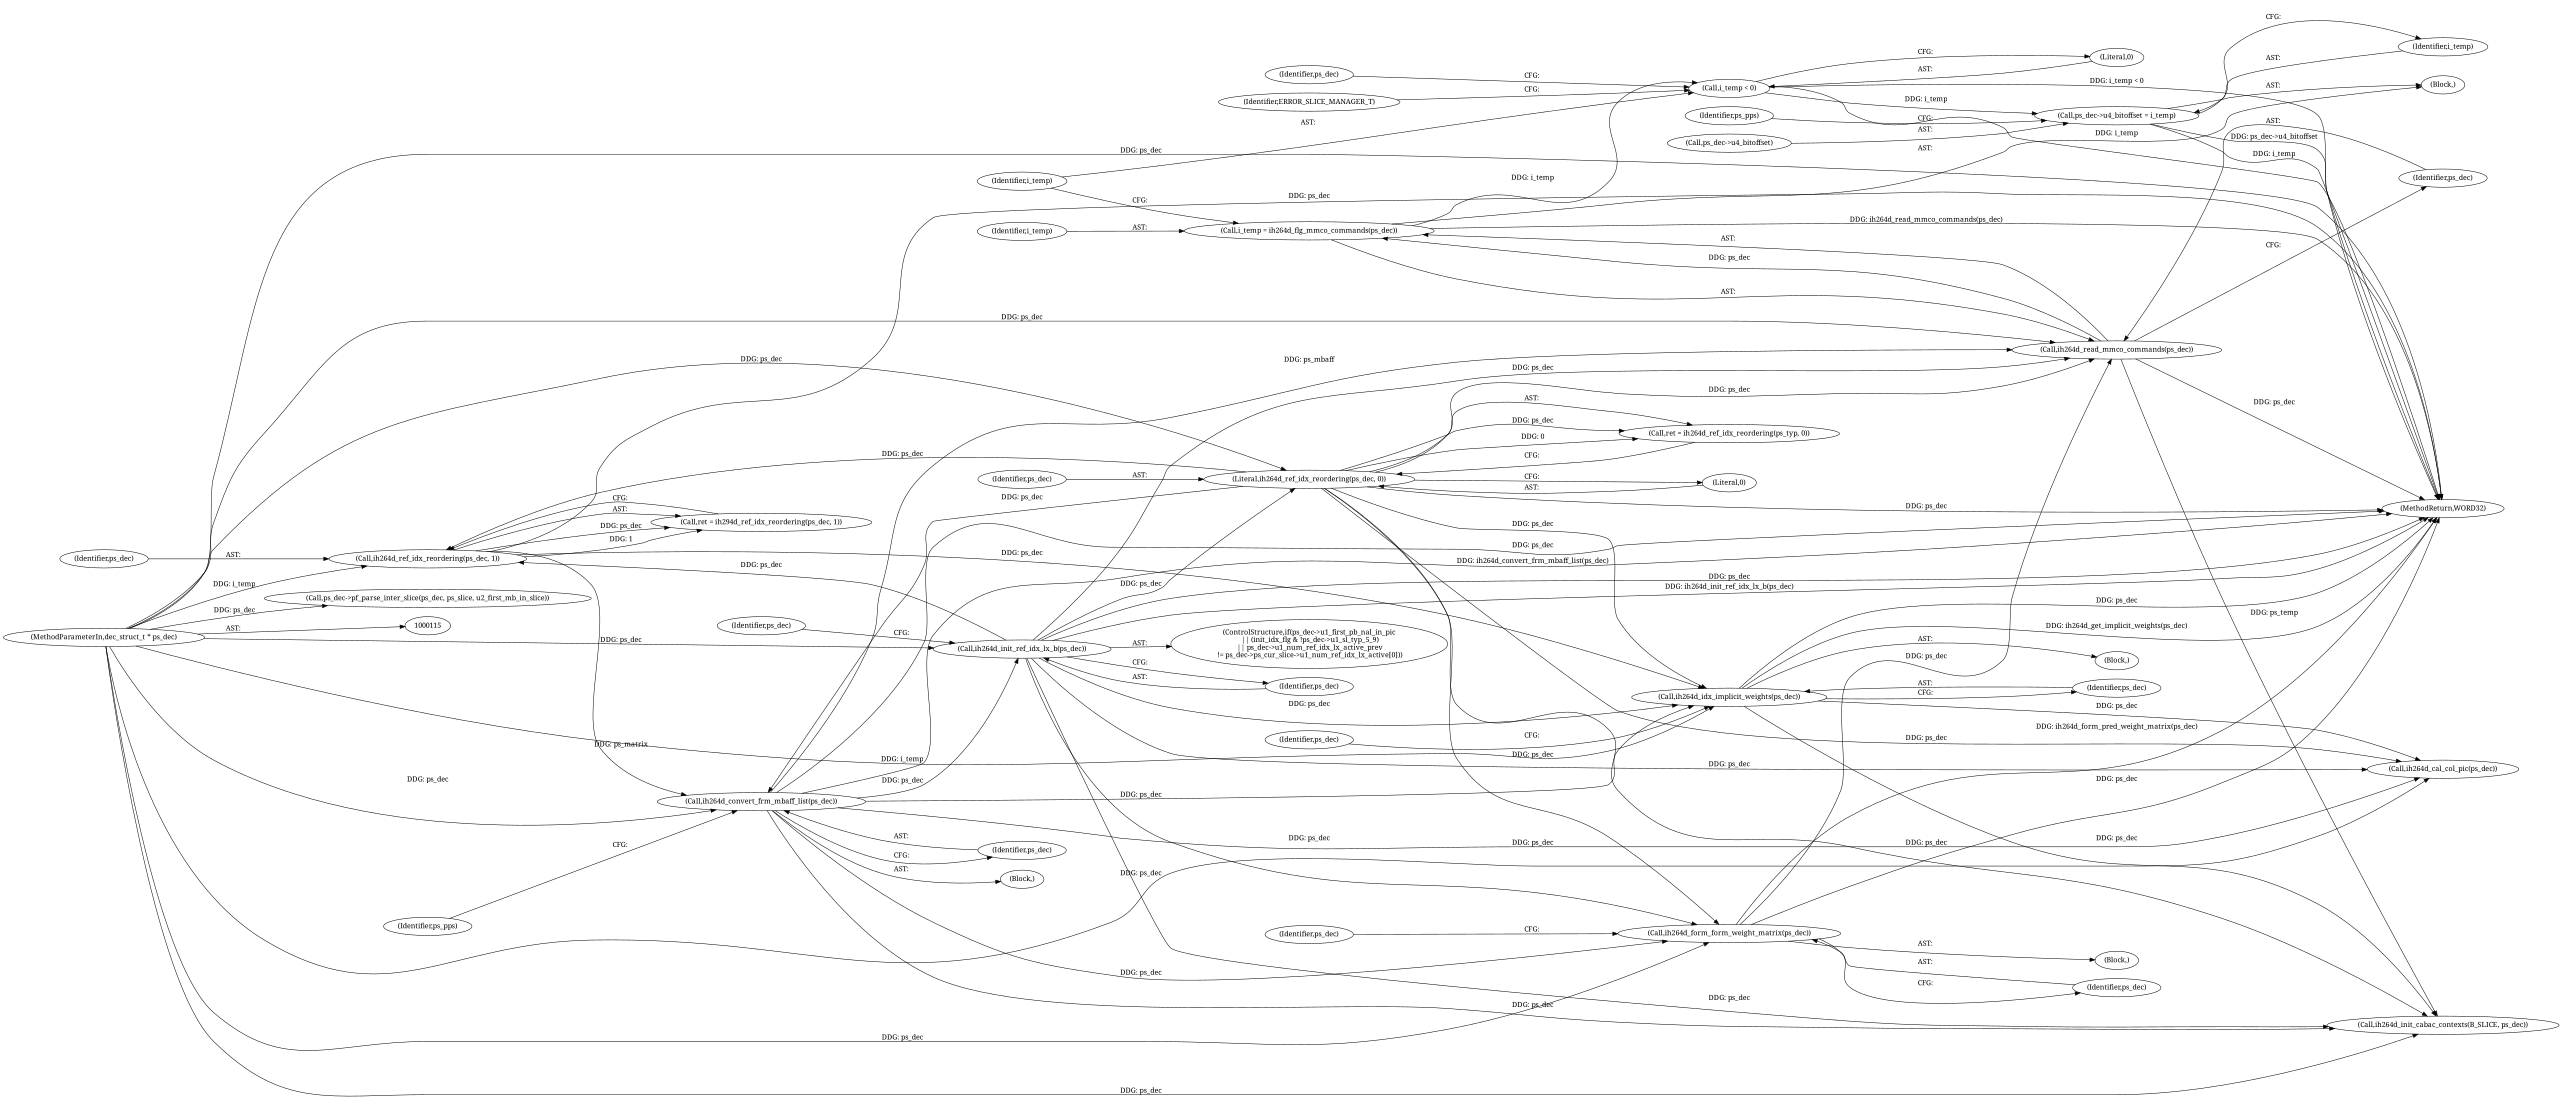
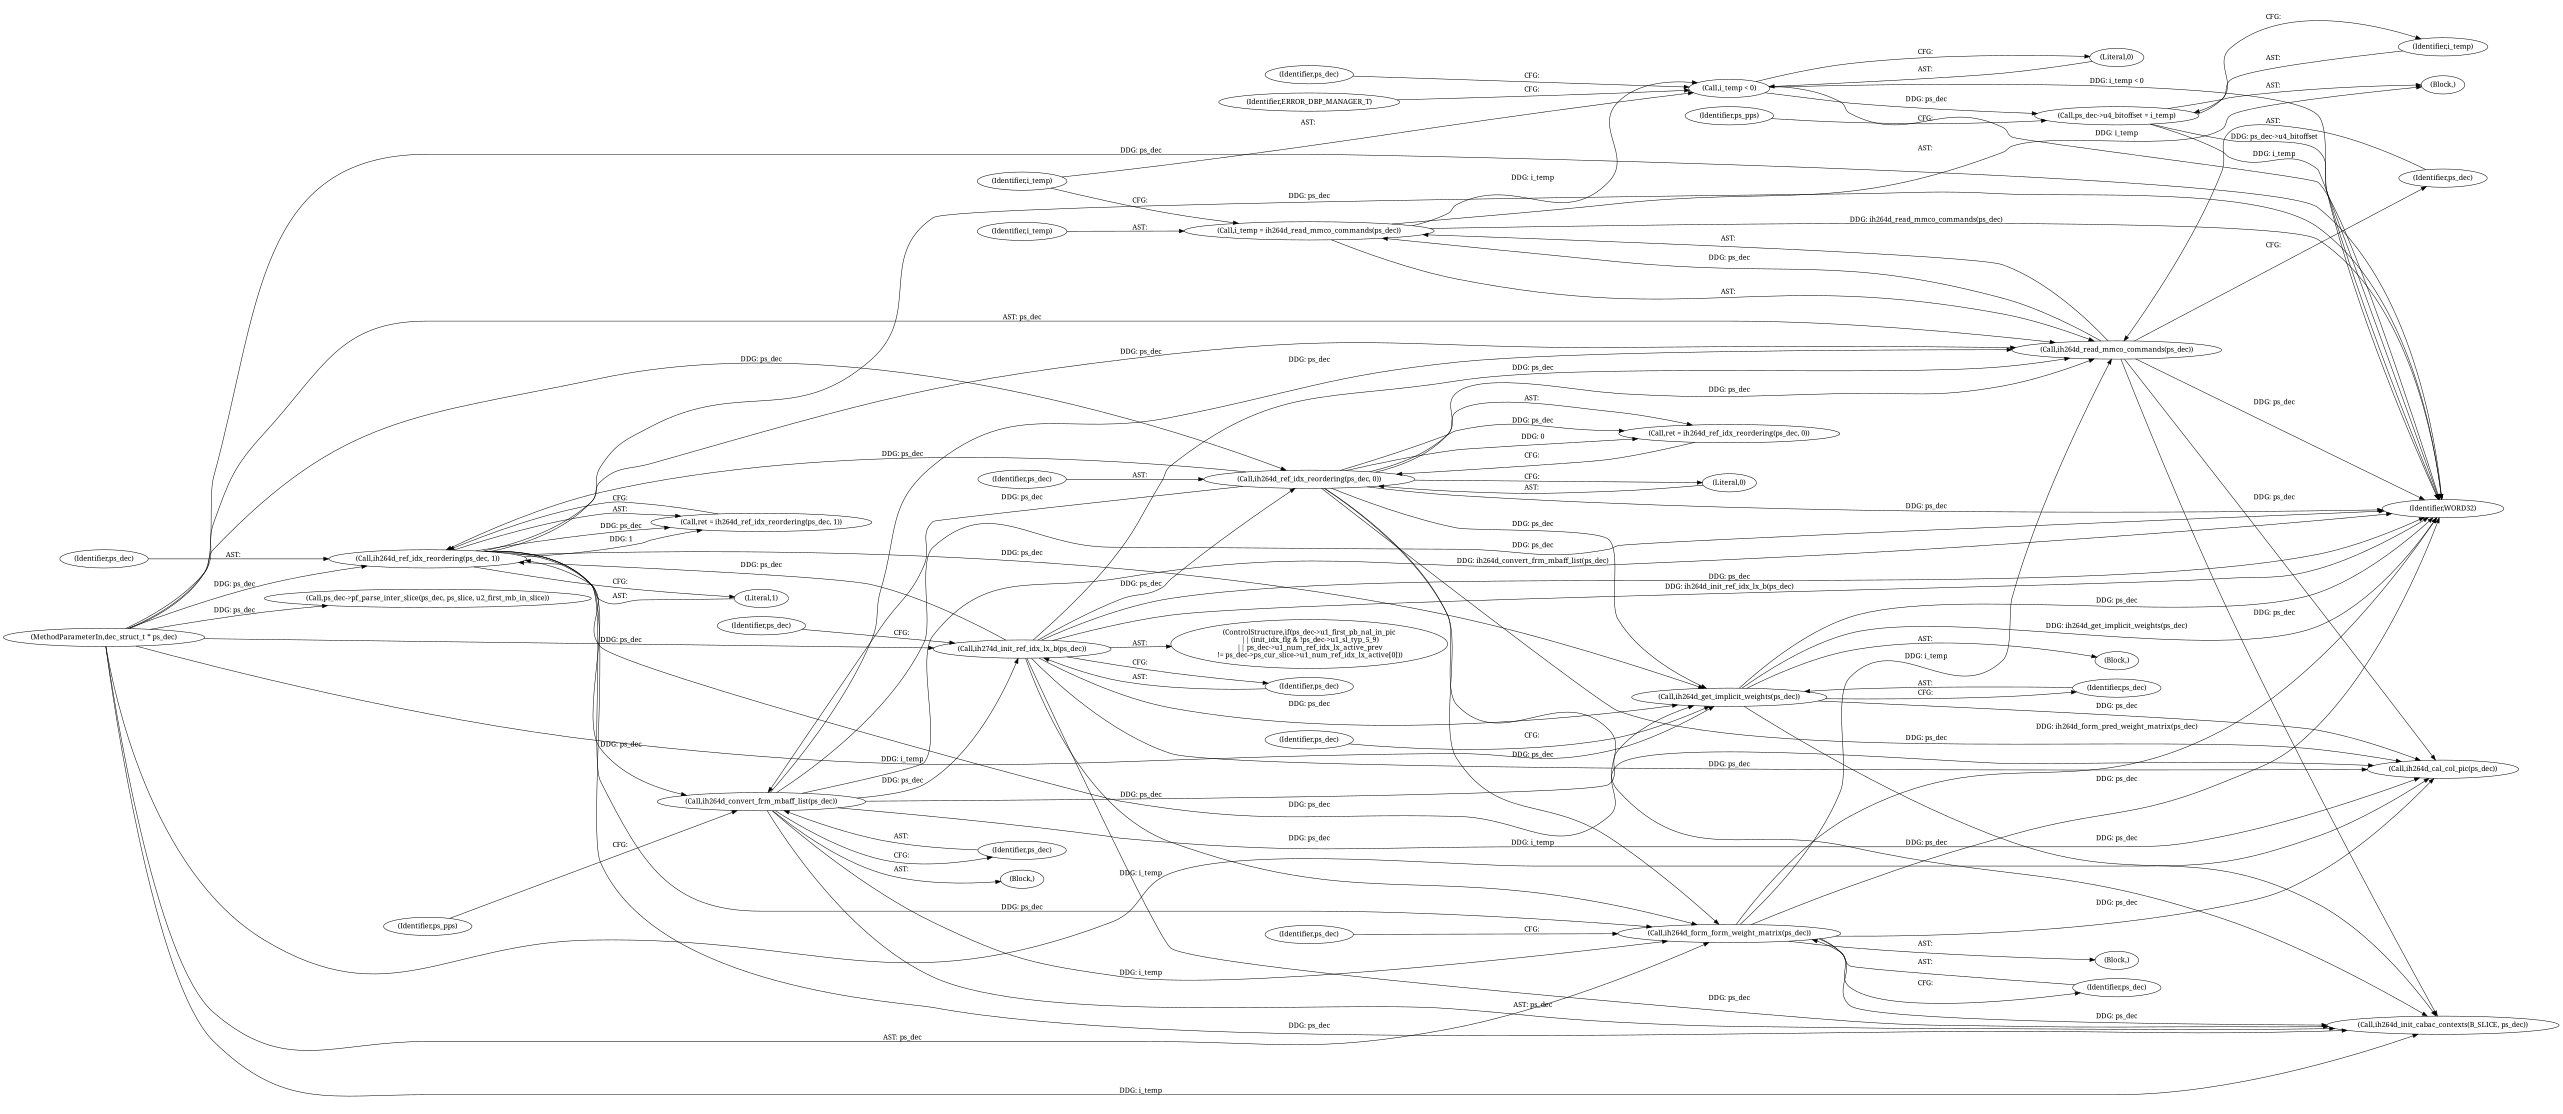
edge "(Call,i_temp < 0)" -> "(Call,ps_dec->u4_bitoffset = i_temp)": label "DDG: i_temp" -> "DDG: ps_dec"
node "(Identifier,ERROR_SLICE_MANAGER_T)": label "(Identifier,ERROR_SLICE_MANAGER_T)" -> "(Identifier,ERROR_DBP_MANAGER_T)"
node "(Call,ps_dec->u4_bitoffset)": removed
node "(Call,i_temp = ih264d_flg_mmco_commands(ps_dec))": label "(Call,i_temp = ih264d_flg_mmco_commands(ps_dec))" -> "(Call,i_temp = ih264d_read_mmco_commands(ps_dec))"
edge "(MethodParameterIn,dec_struct_t * ps_dec)" -> "(Call,ih264d_read_mmco_commands(ps_dec))": label "DDG: ps_dec" -> "AST: ps_dec"
edge "(Call,ih264d_ref_idx_reordering(ps_dec, 1))" -> "(Call,ih264d_read_mmco_commands(ps_dec))": added, label "DDG: ps_dec"
edge "(Call,ih264d_convert_frm_mbaff_list(ps_dec))" -> "(Call,ih264d_read_mmco_commands(ps_dec))": label "DDG: ps_mbaff" -> "DDG: ps_dec"
node "(Call,ret = ih264d_ref_idx_reordering(ps_typ, 0))": label "(Call,ret = ih264d_ref_idx_reordering(ps_typ, 0))" -> "(Call,ret = ih264d_ref_idx_reordering(ps_dec, 0))"
node "(Literal,ih264d_ref_idx_reordering(ps_dec, 0))": label "(Literal,ih264d_ref_idx_reordering(ps_dec, 0))" -> "(Call,ih264d_ref_idx_reordering(ps_dec, 0))"
node "(MethodReturn,WORD32)": label "(MethodReturn,WORD32)" -> "(Identifier,WORD32)"
node "(Call,ret = ih294d_ref_idx_reordering(ps_dec, 1))": label "(Call,ret = ih294d_ref_idx_reordering(ps_dec, 1))" -> "(Call,ret = ih264d_ref_idx_reordering(ps_dec, 1))"
edge "(Call,ih264d_read_mmco_commands(ps_dec))" -> "(Call,ih264d_cal_col_pic(ps_dec))": added, label "DDG: ps_dec"
edge "(MethodParameterIn,dec_struct_t * ps_dec)" -> "(Call,ih264d_ref_idx_reordering(ps_dec, 1))": label "DDG: i_temp" -> "DDG: ps_dec"
node "(Literal,1)": added
edge "(Call,ih264d_read_mmco_commands(ps_dec))" -> "(Call,ih264d_init_cabac_contexts(B_SLICE, ps_dec))": label "DDG: ps_temp" -> "DDG: ps_dec"
node "1000115": removed
node "(Call,ih264d_init_ref_idx_lx_b(ps_dec))": label "(Call,ih264d_init_ref_idx_lx_b(ps_dec))" -> "(Call,ih274d_init_ref_idx_lx_b(ps_dec))"
edge "(Call,ih264d_form_form_weight_matrix(ps_dec))" -> "(Call,ih264d_read_mmco_commands(ps_dec))": label "DDG: ps_dec" -> "DDG: i_temp"
node "(Call,ih264d_idx_implicit_weights(ps_dec))": label "(Call,ih264d_idx_implicit_weights(ps_dec))" -> "(Call,ih264d_get_implicit_weights(ps_dec))"
edge "(Call,ih264d_ref_idx_reordering(ps_dec, 1))" -> "(Call,ih264d_convert_frm_mbaff_list(ps_dec))": label "DDG: ps_matrix" -> "DDG: ps_dec"
edge "(MethodParameterIn,dec_struct_t * ps_dec)" -> "(Call,ih264d_convert_frm_mbaff_list(ps_dec))": removed, label "DDG: ps_dec"
edge "(Call,ih264d_ref_idx_reordering(ps_dec, 1))" -> "(Call,ih264d_cal_col_pic(ps_dec))": added, label "DDG: ps_dec"
edge "(Call,ih264d_convert_frm_mbaff_list(ps_dec))" -> "(Call,ih264d_cal_col_pic(ps_dec))": label "DDG: ps_dec" -> "DDG: i_temp"
edge "(MethodParameterIn,dec_struct_t * ps_dec)" -> "(Call,ih264d_cal_col_pic(ps_dec))": label "DDG: ps_dec" -> "DDG: i_temp"
edge "(Call,ih264d_ref_idx_reordering(ps_dec, 1))" -> "(Call,ih264d_form_form_weight_matrix(ps_dec))": added, label "DDG: ps_dec"
edge "(Call,ih264d_form_form_weight_matrix(ps_dec))" -> "(Call,ih264d_cal_col_pic(ps_dec))": added, label "DDG: ps_dec"
edge "(Call,ih264d_convert_frm_mbaff_list(ps_dec))" -> "(Call,ih264d_form_form_weight_matrix(ps_dec))": label "DDG: ps_dec" -> "DDG: i_temp"
edge "(Call,ih264d_convert_frm_mbaff_list(ps_dec))" -> "(Call,ih264d_init_cabac_contexts(B_SLICE, ps_dec))": label "DDG: ps_dec" -> "AST: ps_dec"
edge "(Call,ih264d_form_form_weight_matrix(ps_dec))" -> "(Call,ih264d_init_cabac_contexts(B_SLICE, ps_dec))": added, label "DDG: ps_dec"
edge "(Call,ih264d_ref_idx_reordering(ps_dec, 1))" -> "(Call,ih264d_init_cabac_contexts(B_SLICE, ps_dec))": added, label "DDG: ps_dec"
edge "(MethodParameterIn,dec_struct_t * ps_dec)" -> "(Call,ih264d_form_form_weight_matrix(ps_dec))": label "DDG: ps_dec" -> "AST: ps_dec"
edge "(MethodParameterIn,dec_struct_t * ps_dec)" -> "(Call,ih264d_init_cabac_contexts(B_SLICE, ps_dec))": label "DDG: ps_dec" -> "DDG: i_temp"
